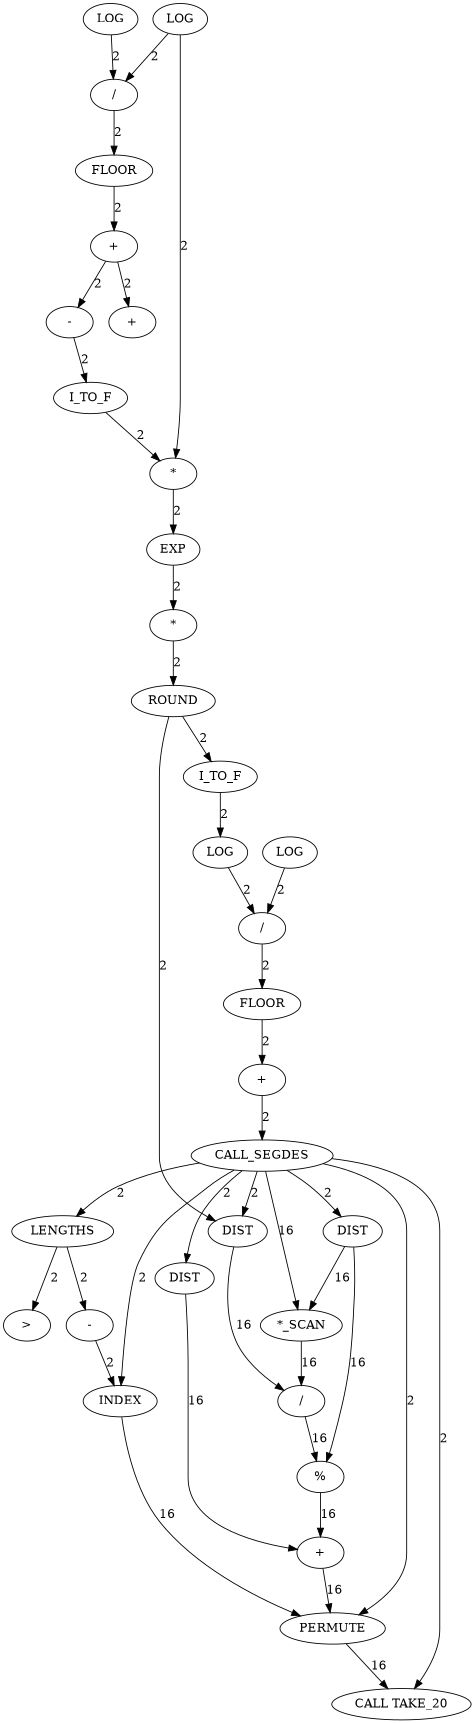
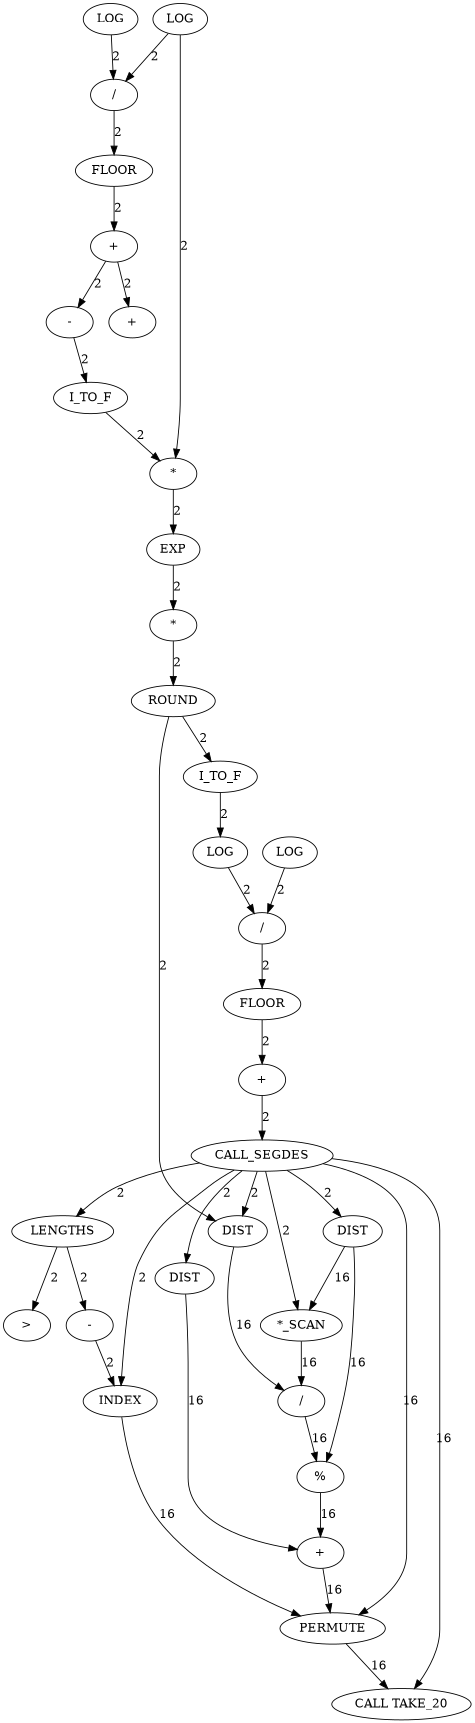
edge "CALL_SEGDES" -> "*_SCAN": label "16" -> "2"
edge "CALL_SEGDES" -> "PERMUTE": label "2" -> "16"
edge "CALL_SEGDES" -> "CALL TAKE_20": label "2" -> "16"
